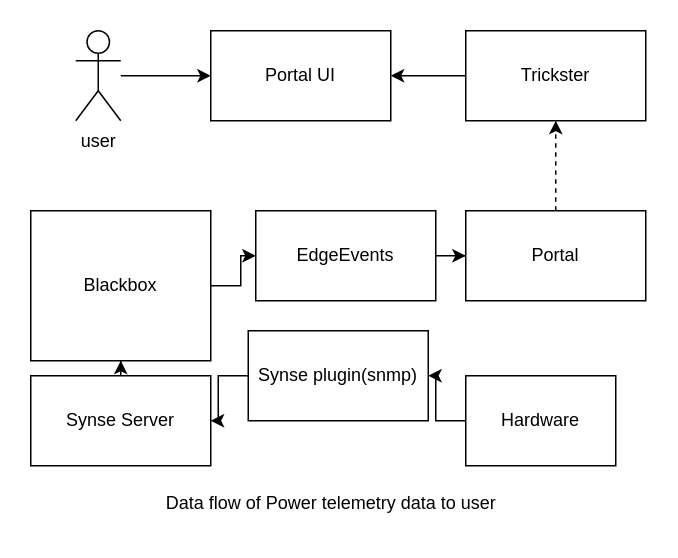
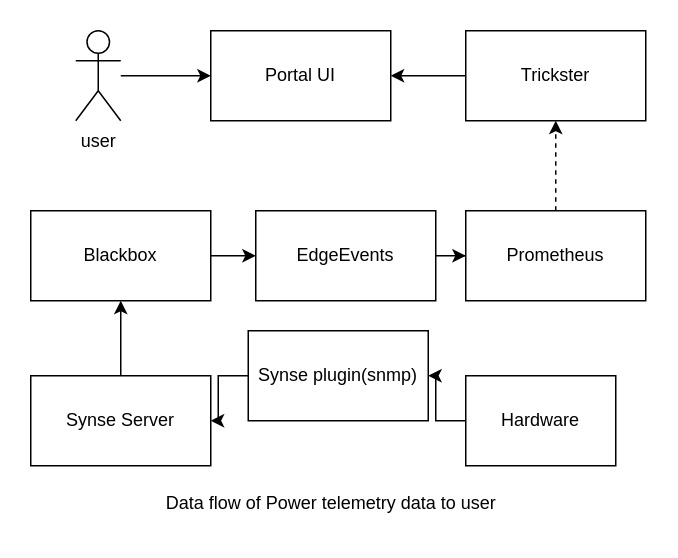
node "Portal": label "Portal" -> "Prometheus"
node "Blackbox": size 180x150 -> 180x90
